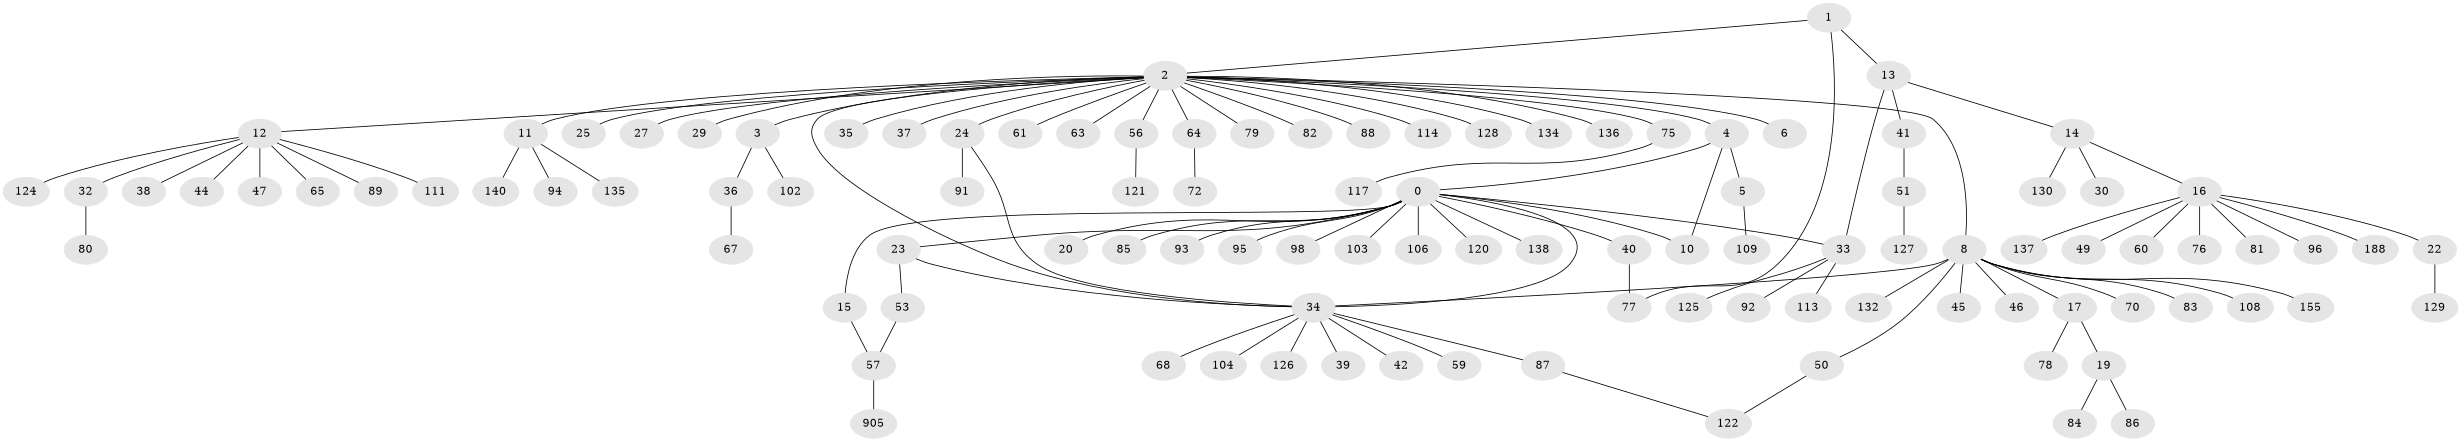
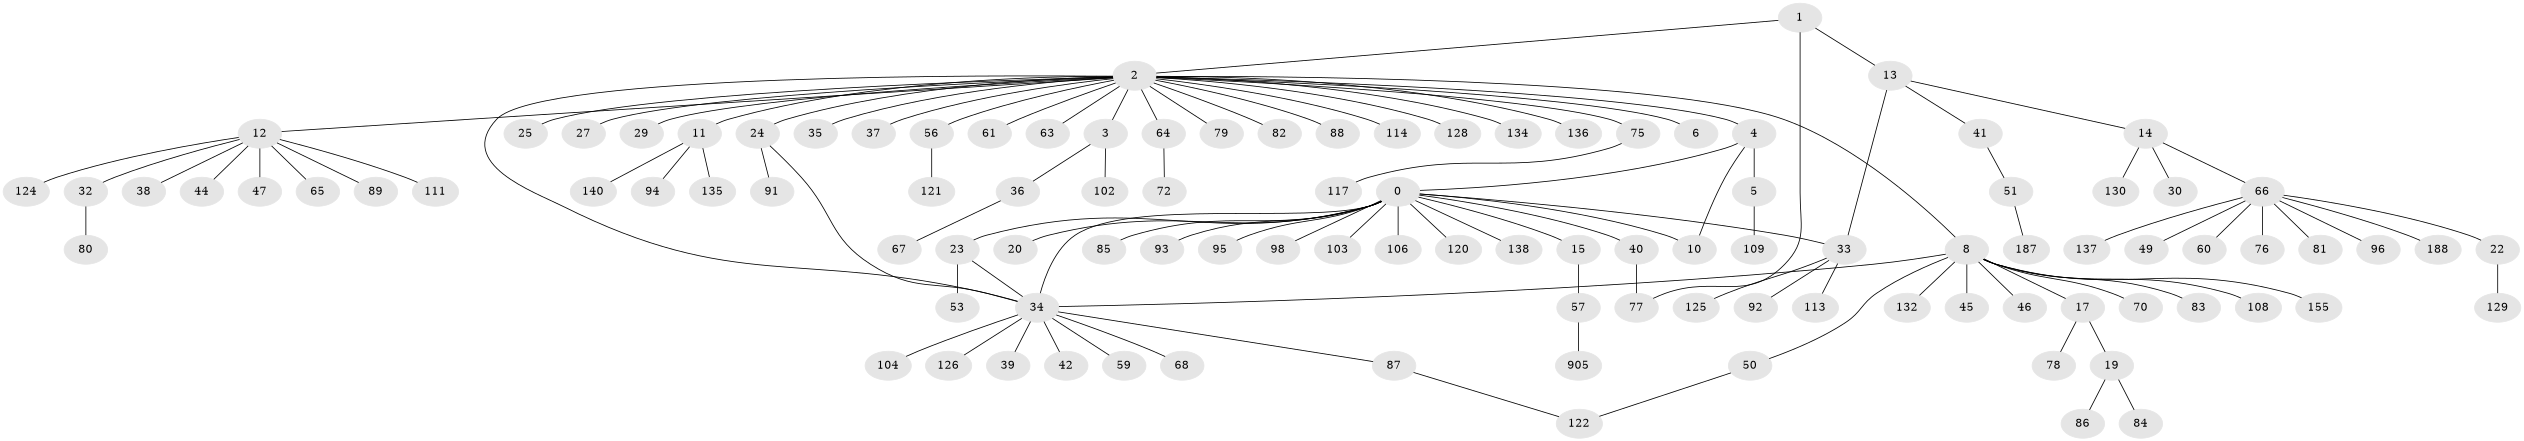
node "16": label "16" -> "66"
node "127": label "127" -> "187"
edge "53" -- "57": removed
